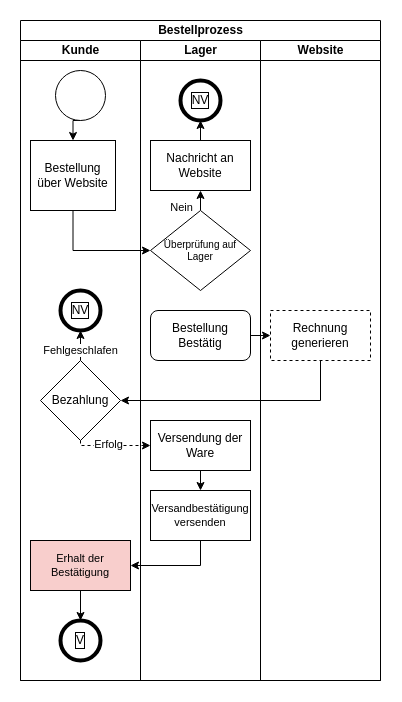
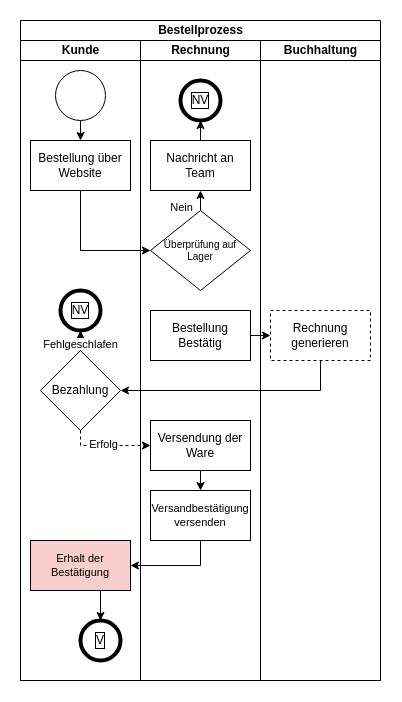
node "Lager": label "Lager" -> "Rechnung"
node "Website": label "Website" -> "Buchhaltung"
node "Nachricht an Website": label "Nachricht an Website" -> "Nachricht an Team"
node "Bestellung über Website": size 85x70 -> 100x50
node "Bestellung Bestätig": shape rounded rectangle -> rectangle
node "Bezahlung": moved (81, 401) -> (81, 391)
node "V": moved (81, 641) -> (101, 641)
